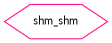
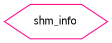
node "shm_shm": label "shm_shm" -> "shm_info"
